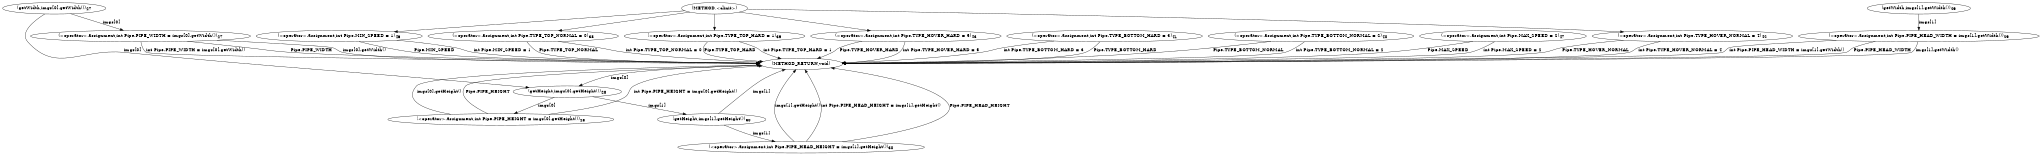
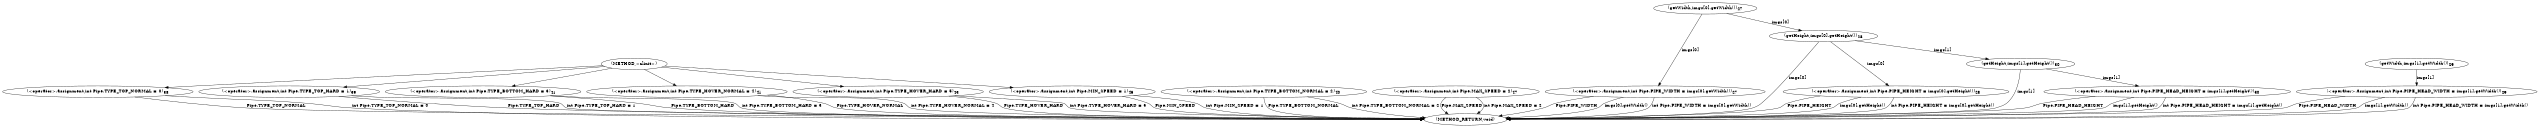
node "(<operator>.assignment,int Pipe.TYPE_HOVER_NORMAL = 4)": text "42" -> "41"
edge "(METHOD_RETURN,void)" -> "(getHeight,imgs[0].getHeight())": reversed
edge "(METHOD,<clinit>)" -> "(<operator>.assignment,int Pipe.TYPE_BOTTOM_HARD = 3)": added
